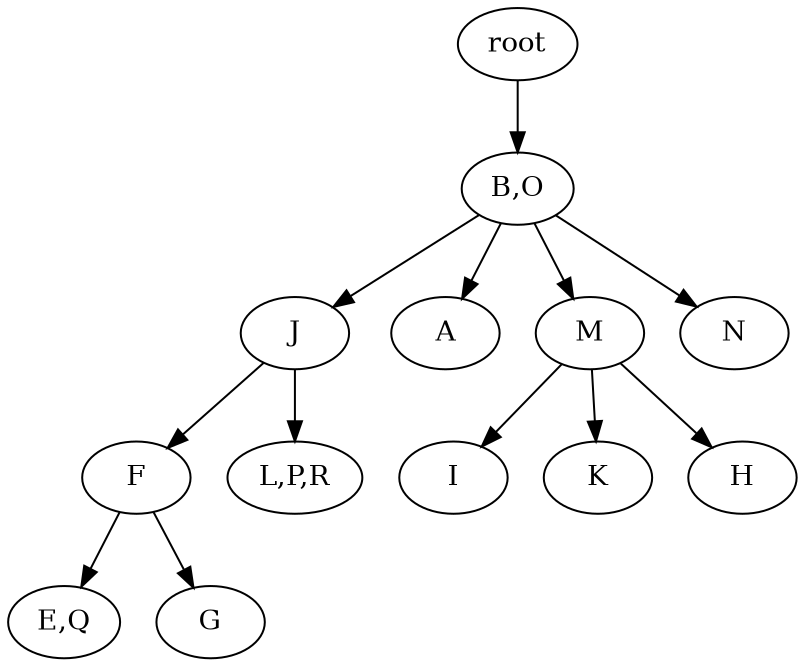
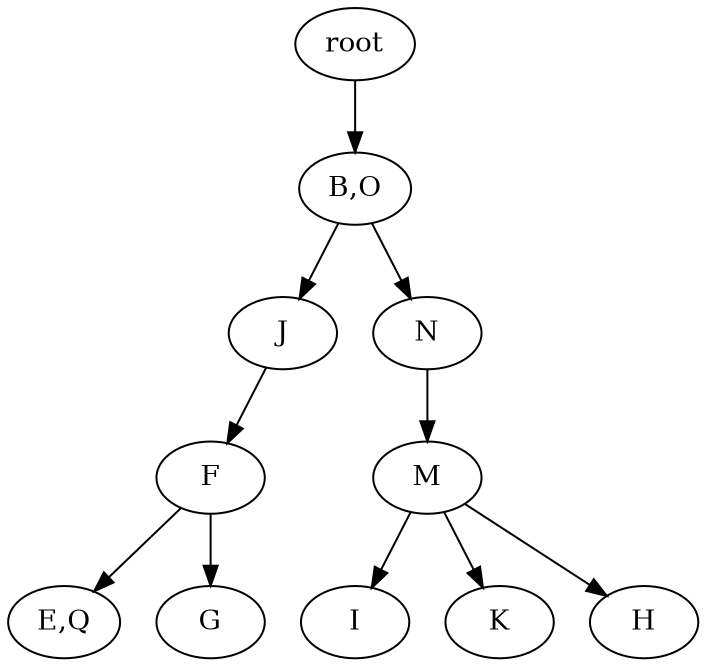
edge "B,O" -> "M": now "N" -> "M"
node "A": removed
node "L,P,R": removed
